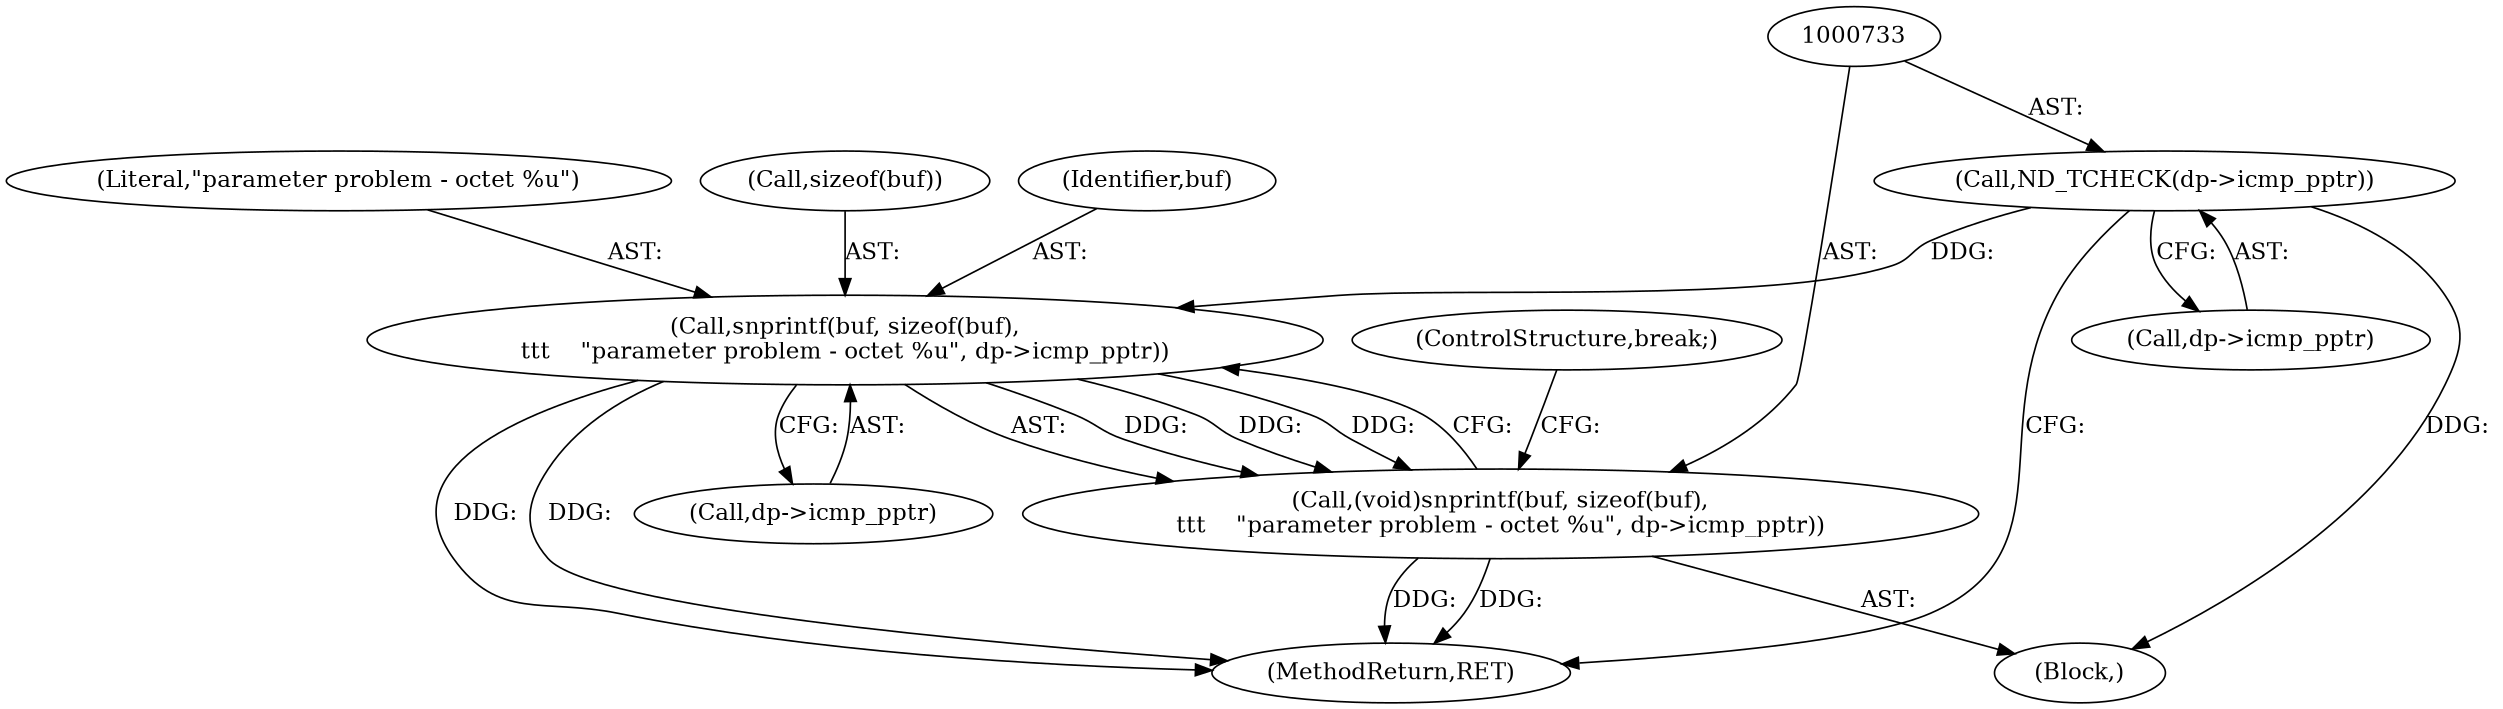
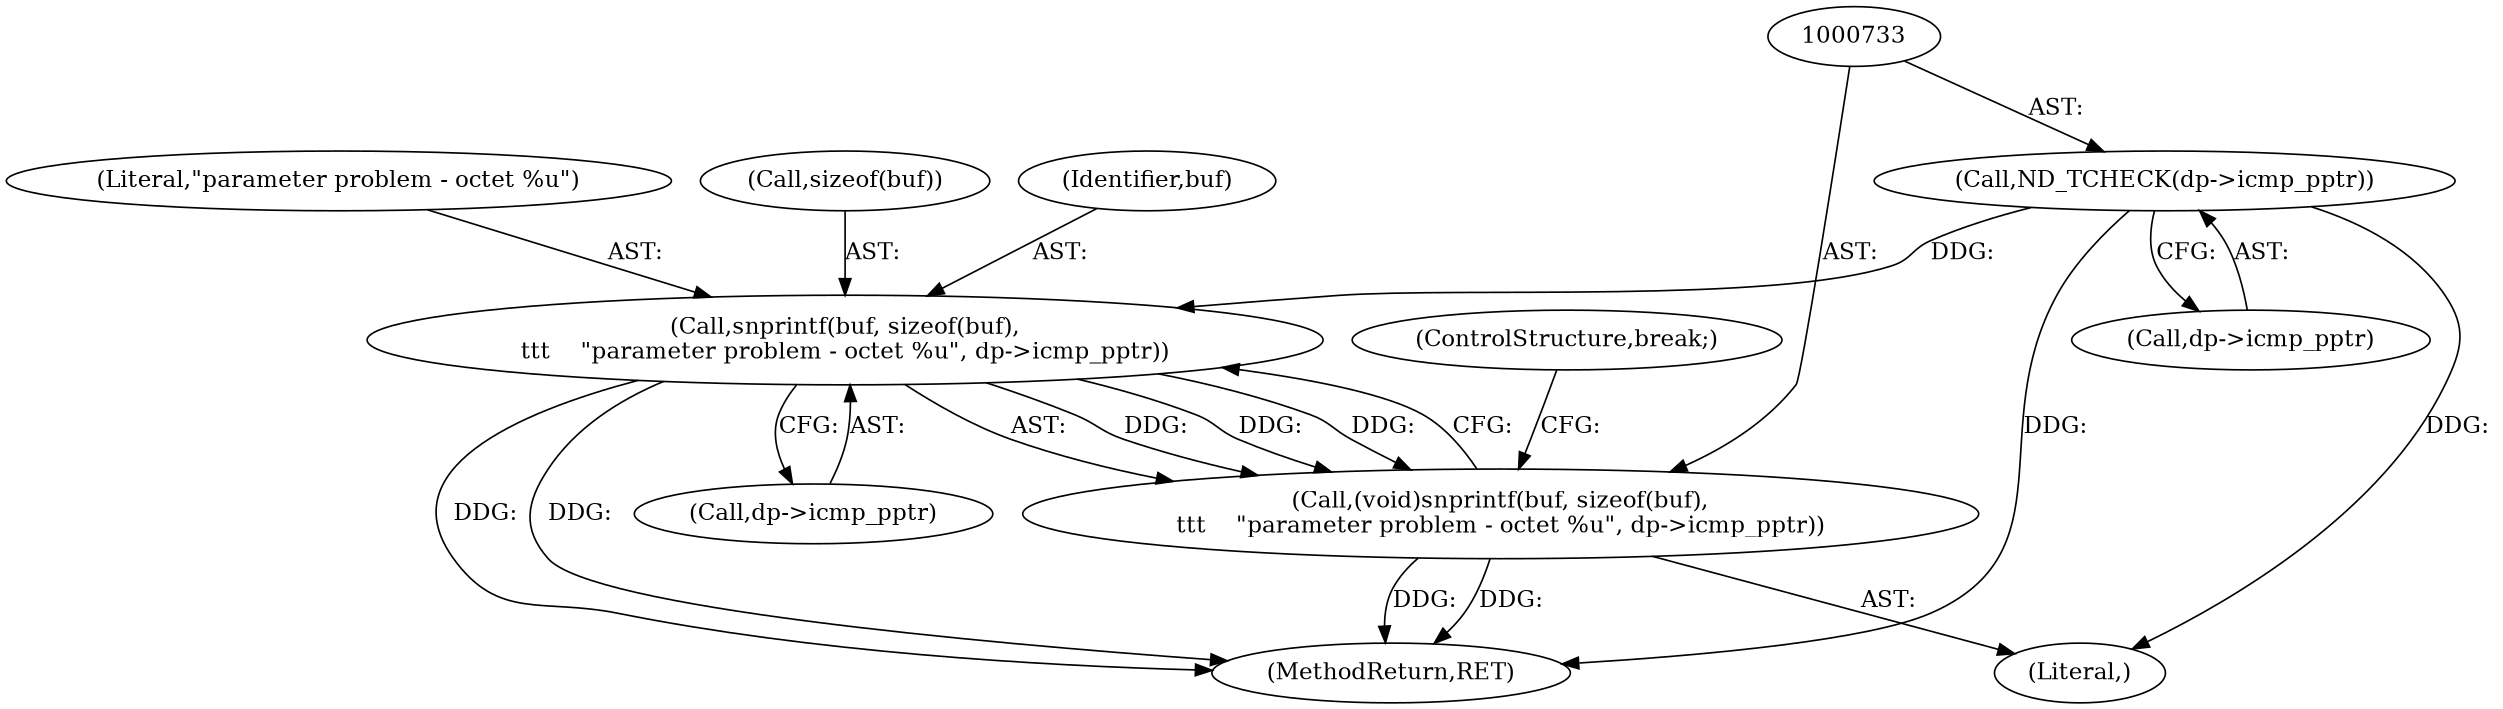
edge "(Call,ND_TCHECK(dp->icmp_pptr))" -> "(MethodReturn,RET)": label "CFG: " -> "DDG: "
node "(Block,)": label "(Block,)" -> "(Literal,)"
